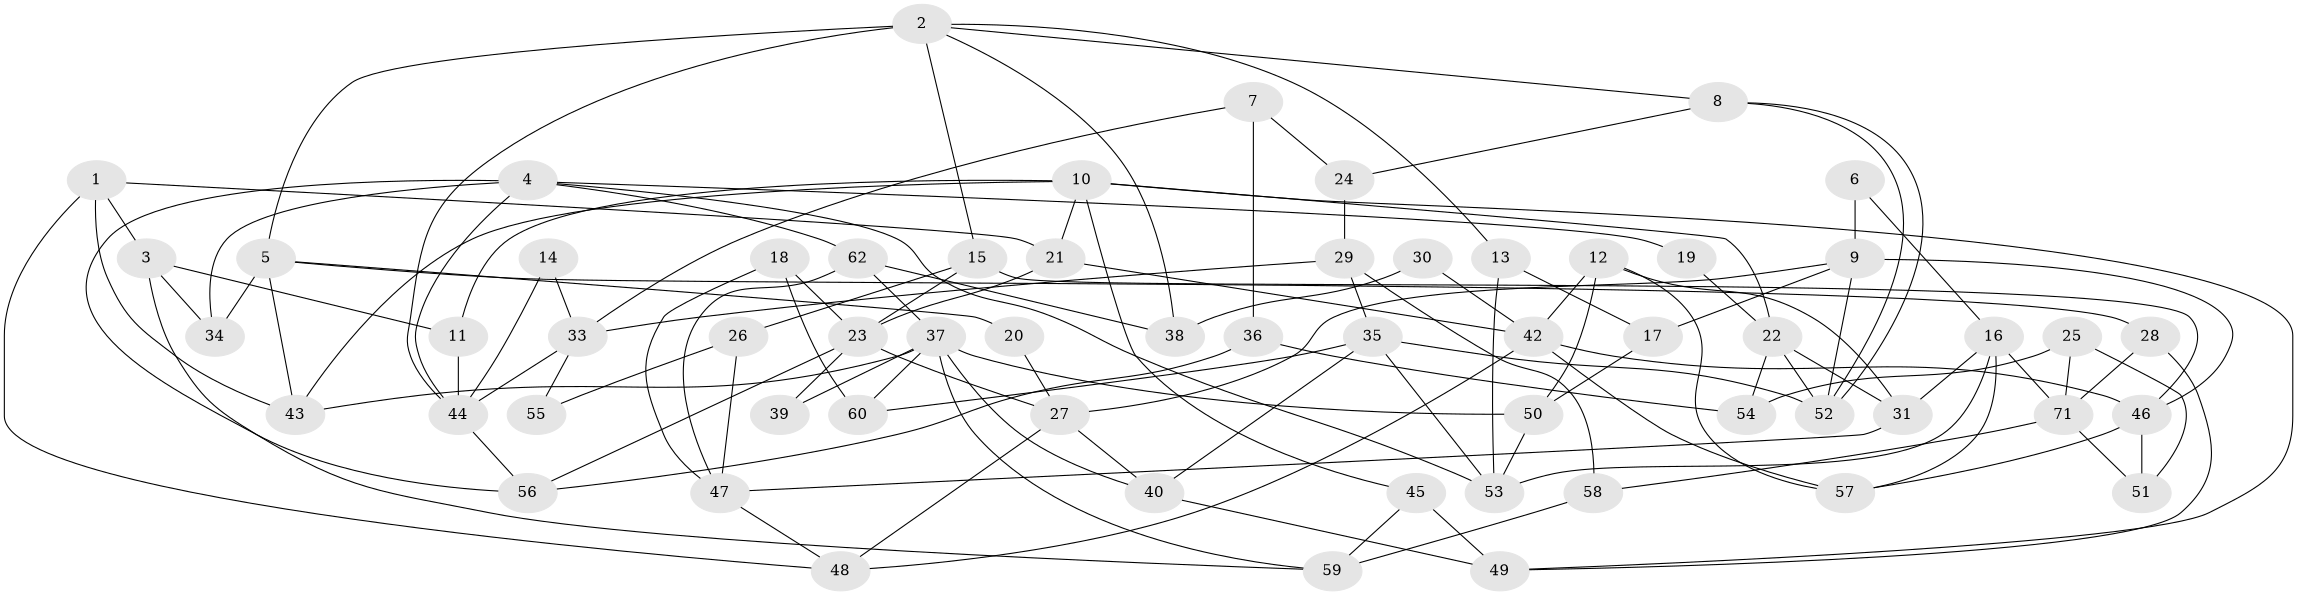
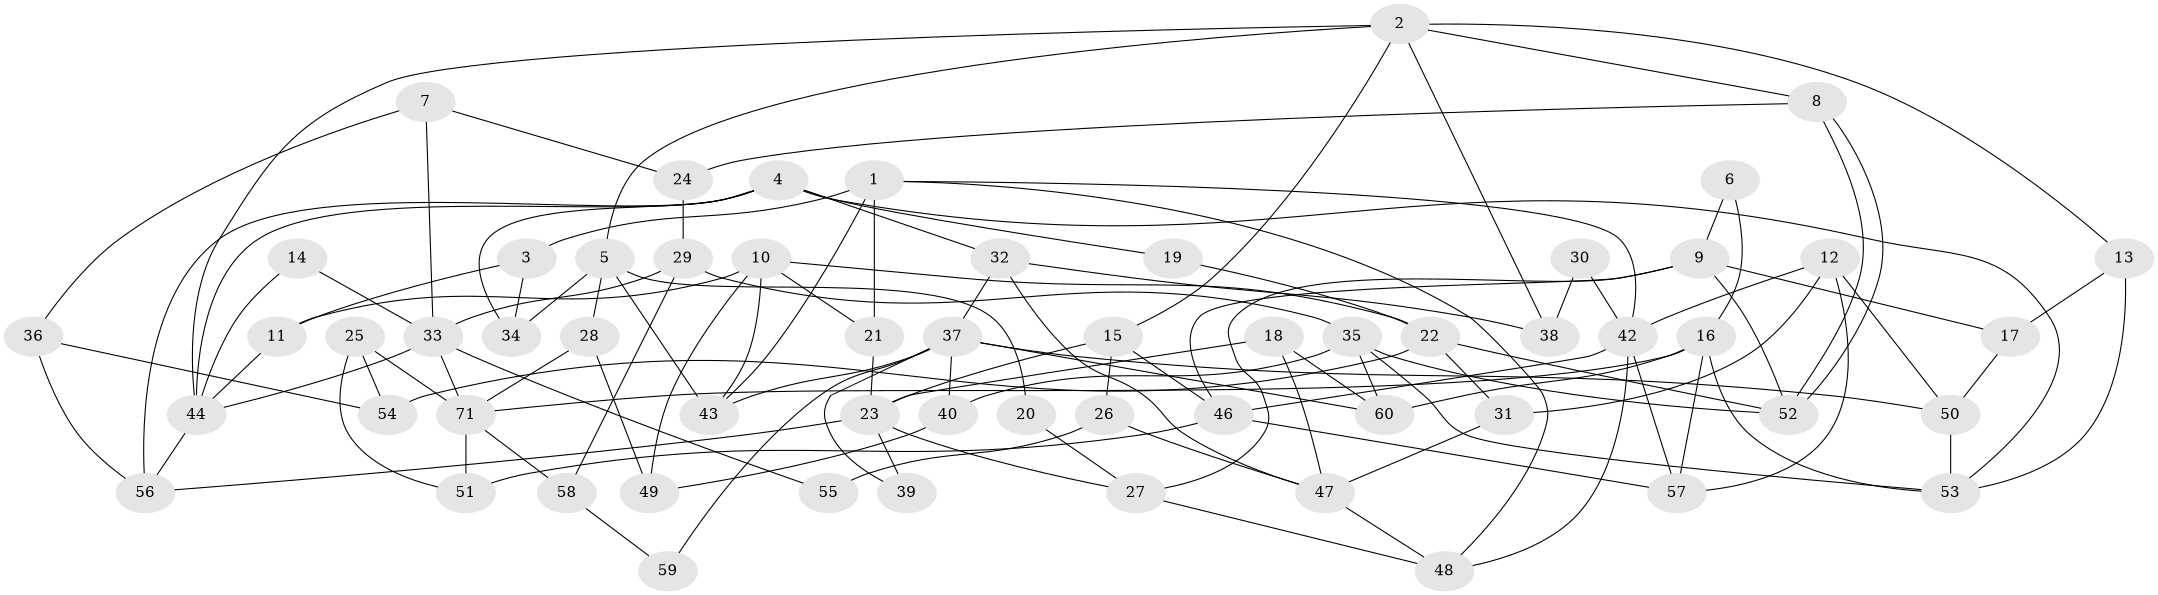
node "62": label "62" -> "32"
edge "21" -- "42": now "1" -- "42"
edge "33" -- "71": added
edge "16" -- "31": now "16" -- "60"
edge "27" -- "40": removed
node "45": removed
edge "3" -- "59": removed
